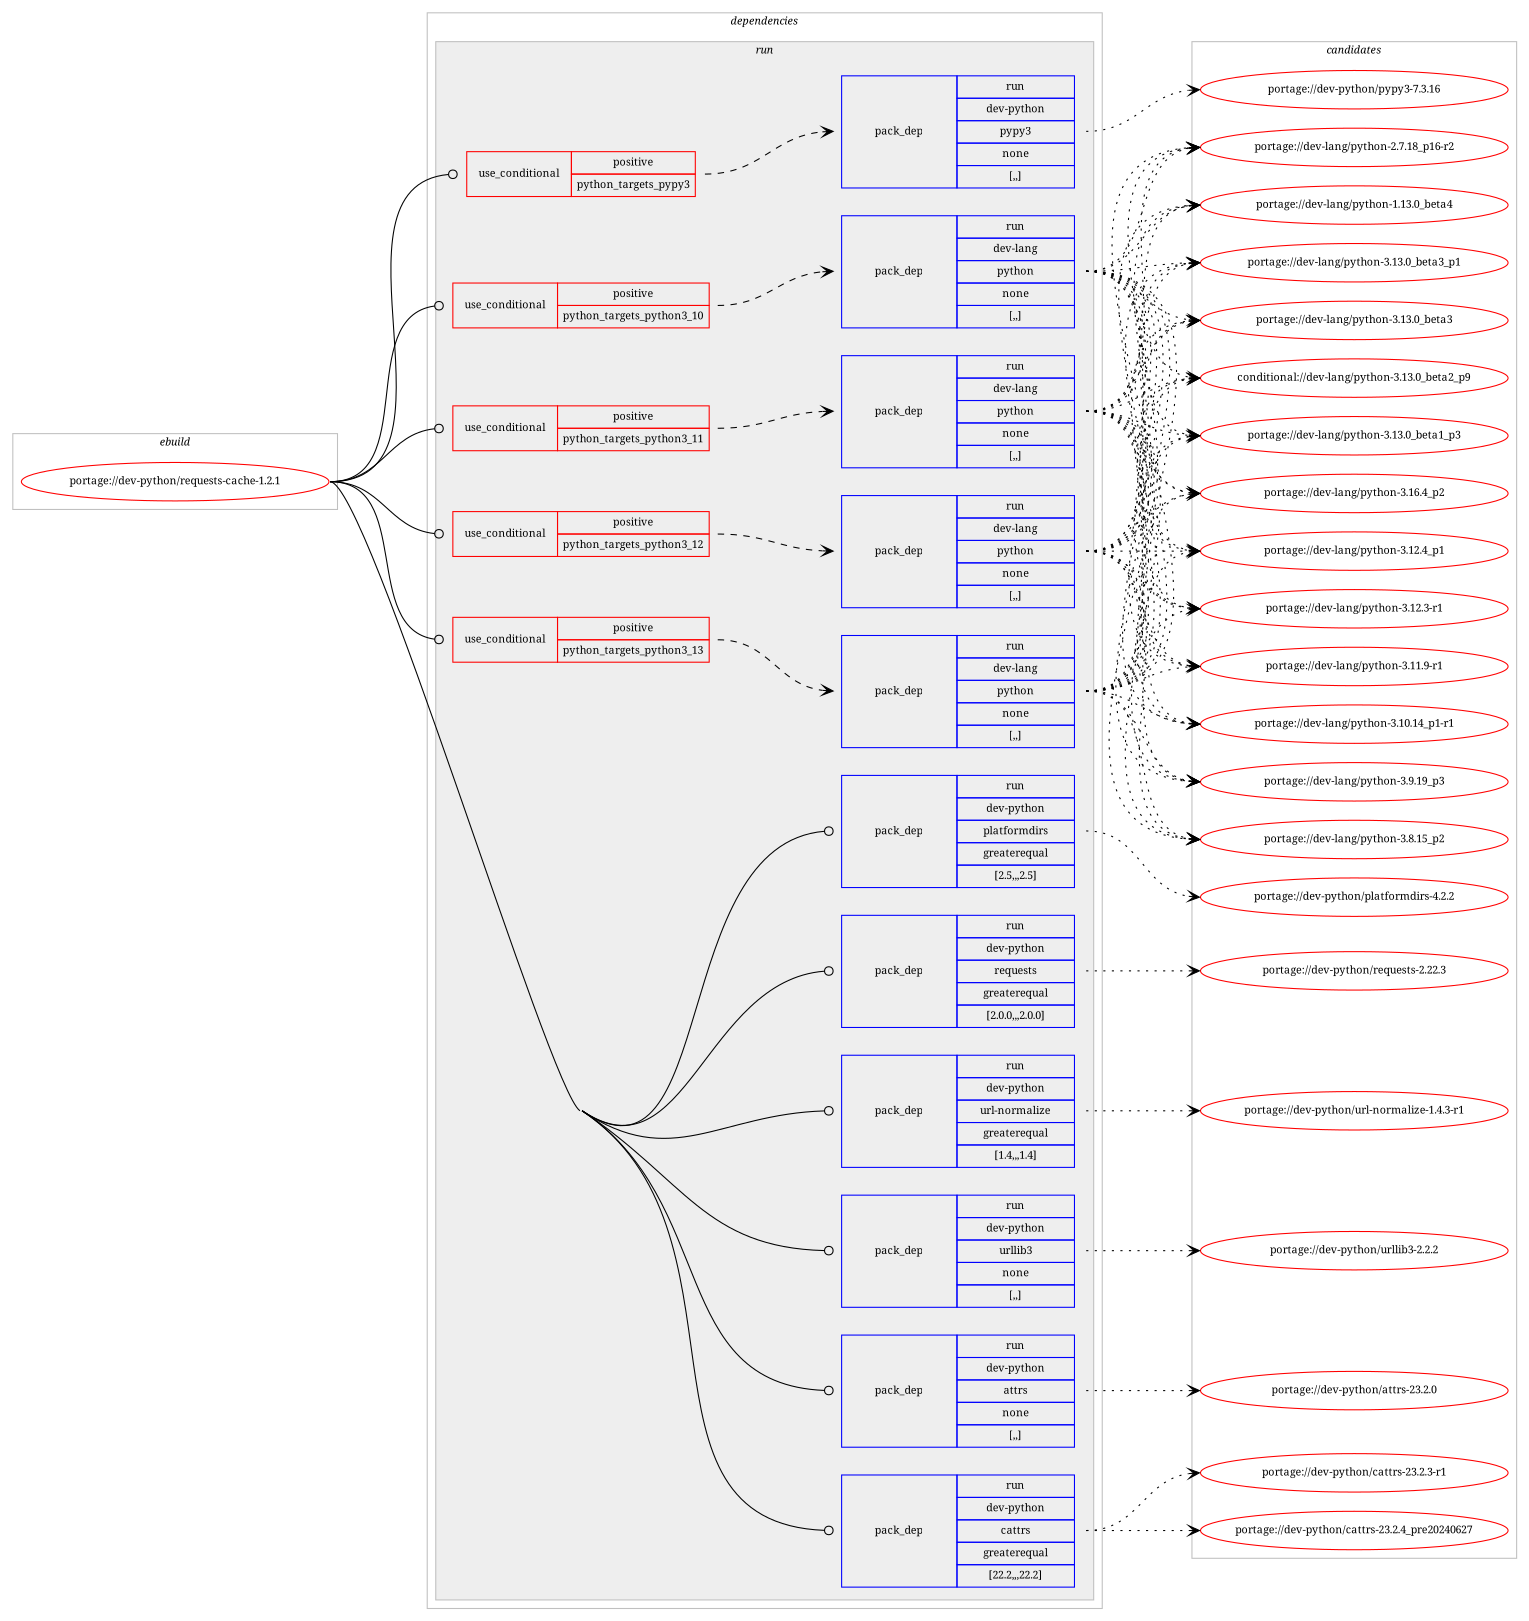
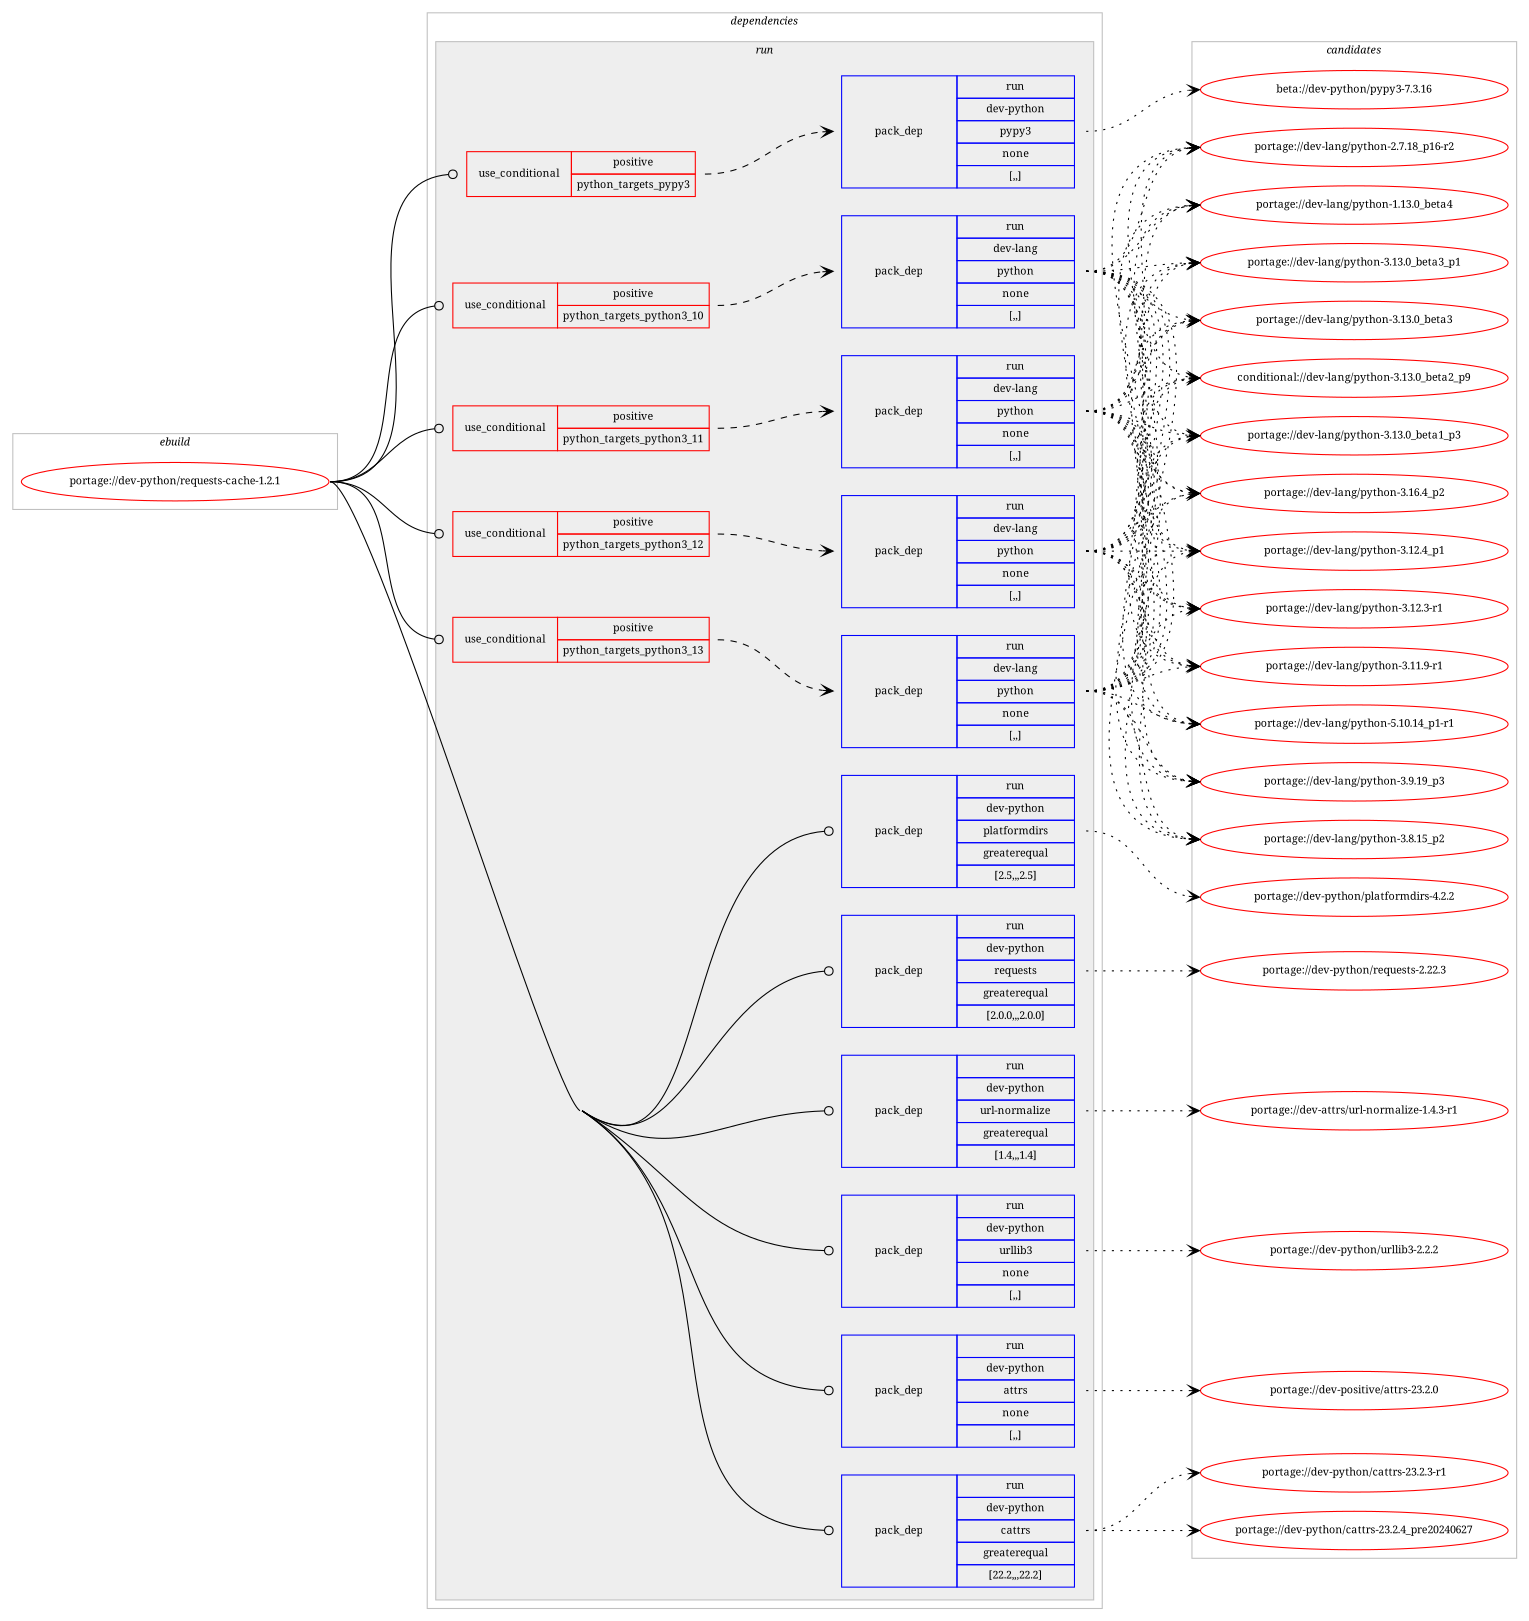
node "portage://dev-python/pypy3-7.3.16": label "portage://dev-python/pypy3-7.3.16" -> "beta://dev-python/pypy3-7.3.16"
node "portage://dev-lang/python-3.10.14_p1-r1": label "portage://dev-lang/python-3.10.14_p1-r1" -> "portage://dev-lang/python-5.10.14_p1-r1"
node "portage://dev-python/url-normalize-1.4.3-r1": label "portage://dev-python/url-normalize-1.4.3-r1" -> "portage://dev-attrs/url-normalize-1.4.3-r1"
node "portage://dev-python/attrs-23.2.0": label "portage://dev-python/attrs-23.2.0" -> "portage://dev-positive/attrs-23.2.0"
